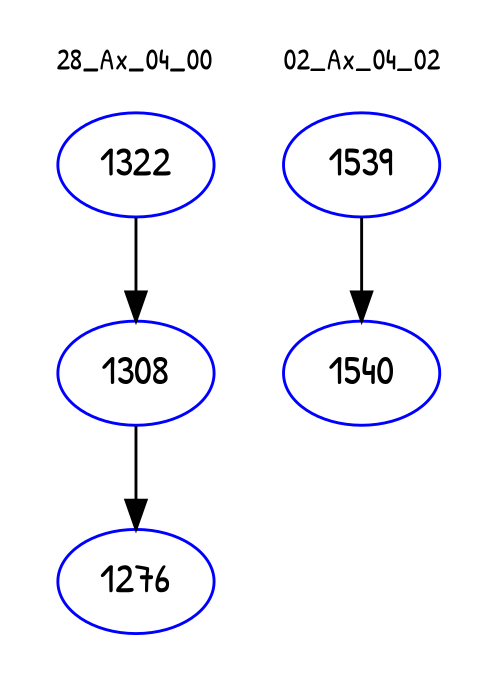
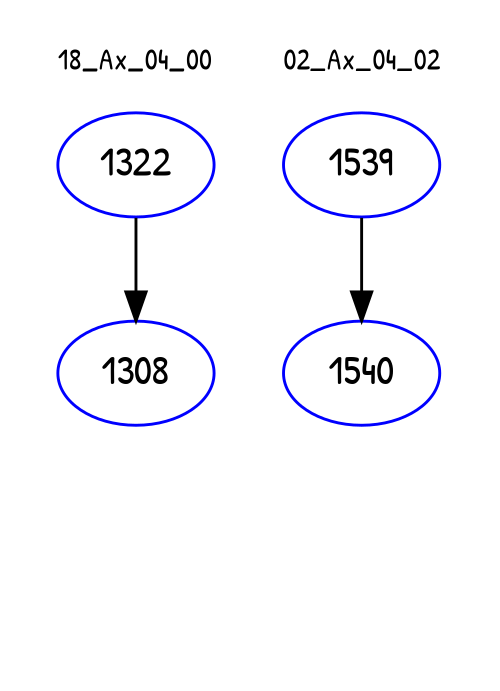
cluster "28_Ax_04_00": label "28_Ax_04_00" -> "18_Ax_04_00"
node "1276": removed
